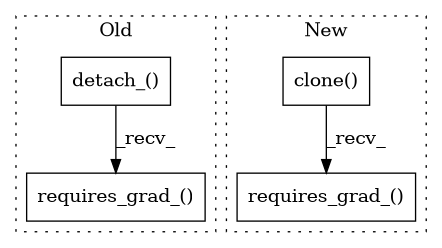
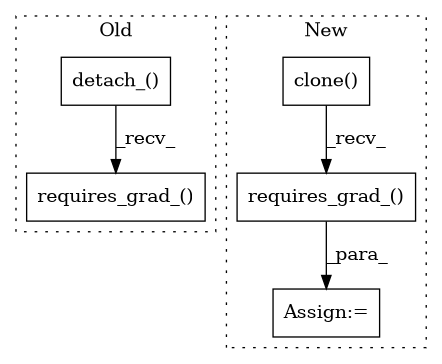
node "Assign:=": added
